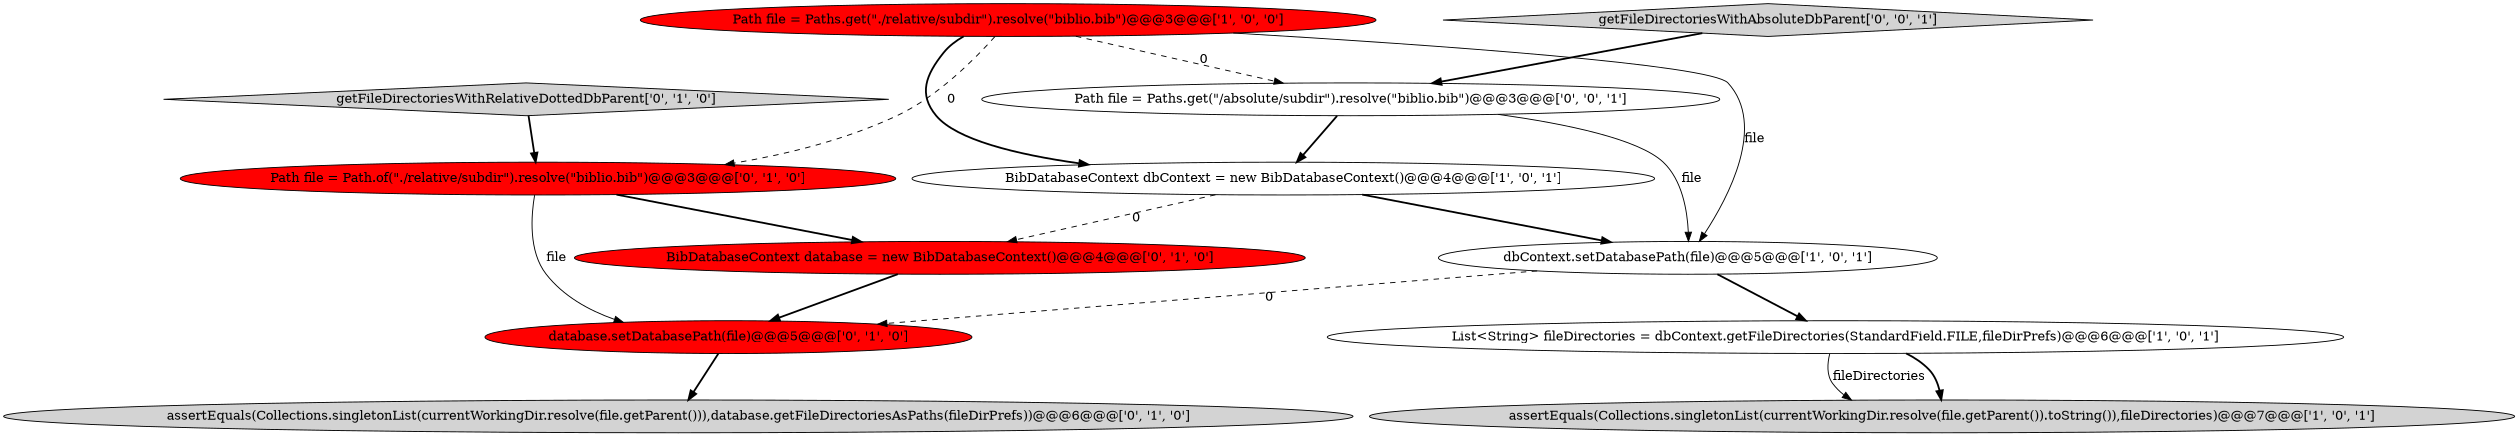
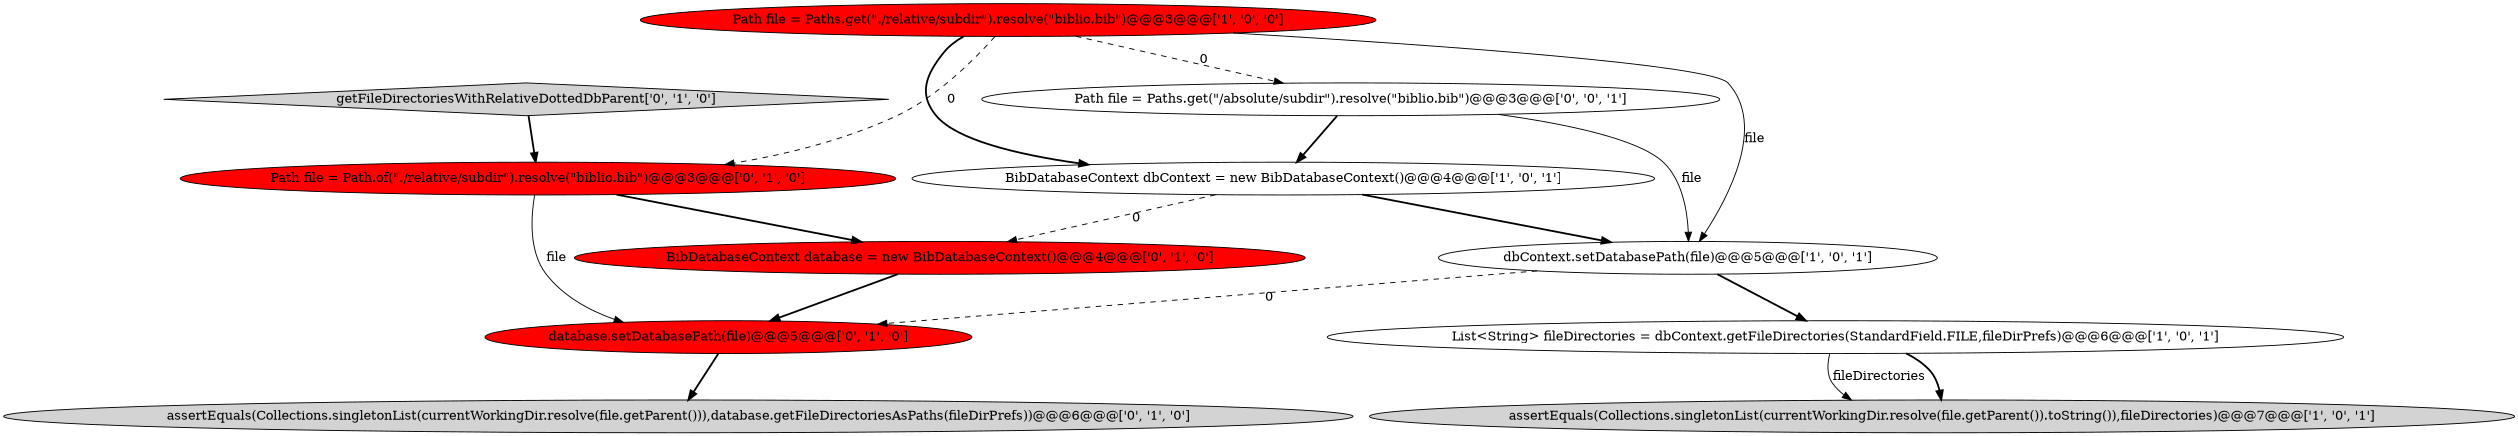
node "getFileDirectoriesWithAbsoluteDbParent['0', '0', '1']": removed
